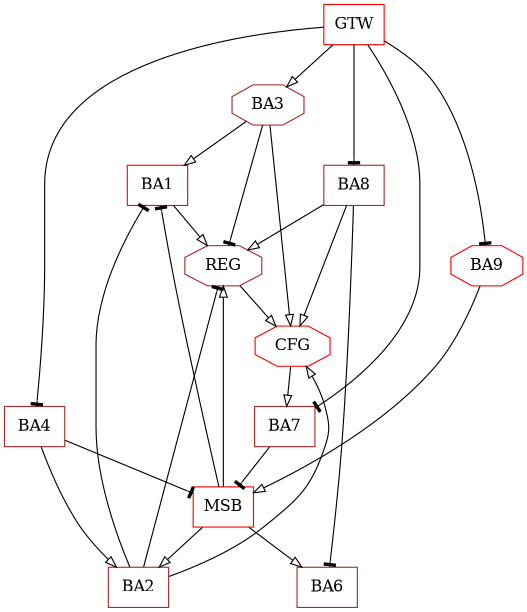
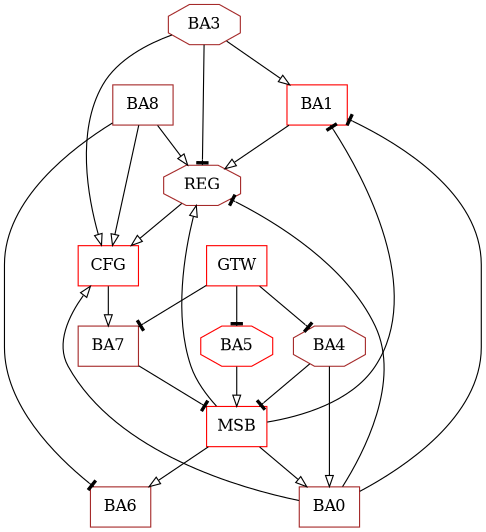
edge "GTW" -> "BA3": removed
edge "GTW" -> "BA8": removed
node "BA9": label "BA9" -> "BA5"
node "CFG": shape octagon -> box
node "BA4": shape box -> octagon
node "BA2": label "BA2" -> "BA0"
